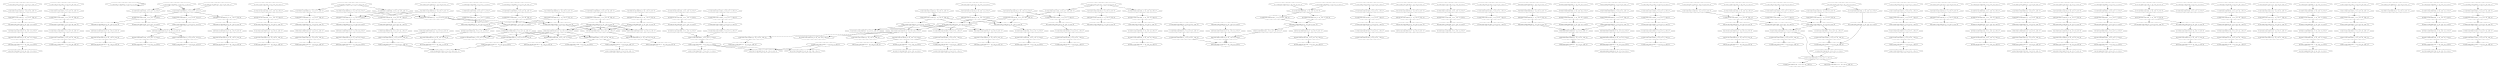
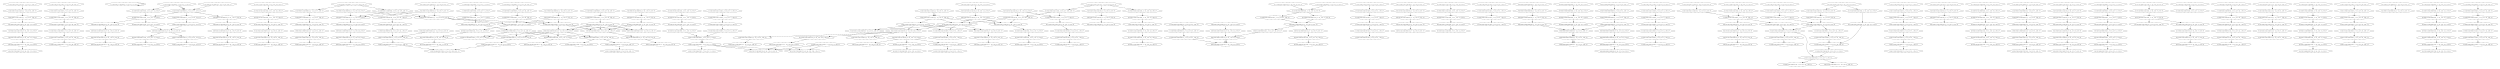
node "1101011111110100111_7-25_COV:235_LEN:19": added
